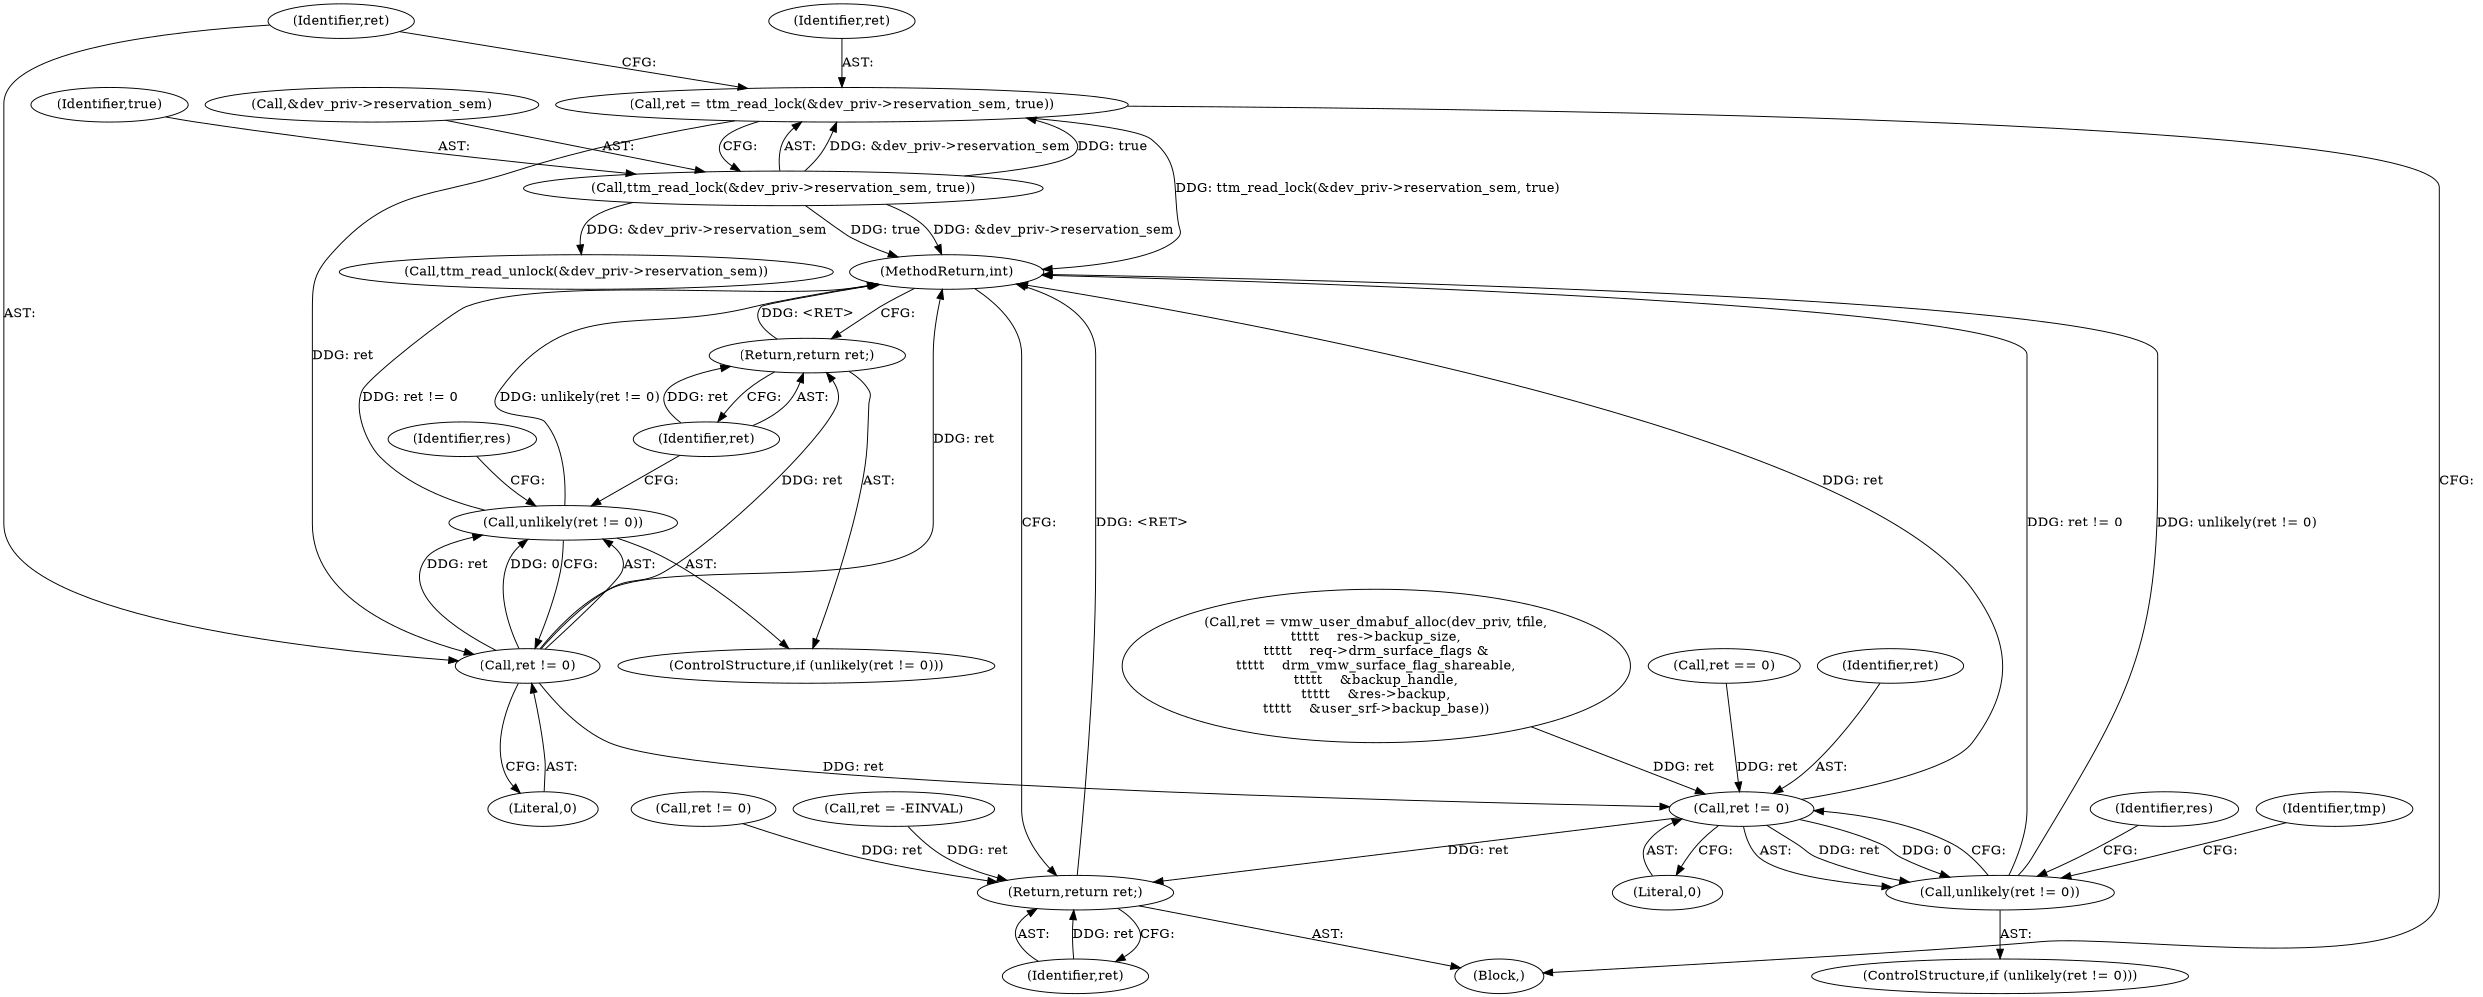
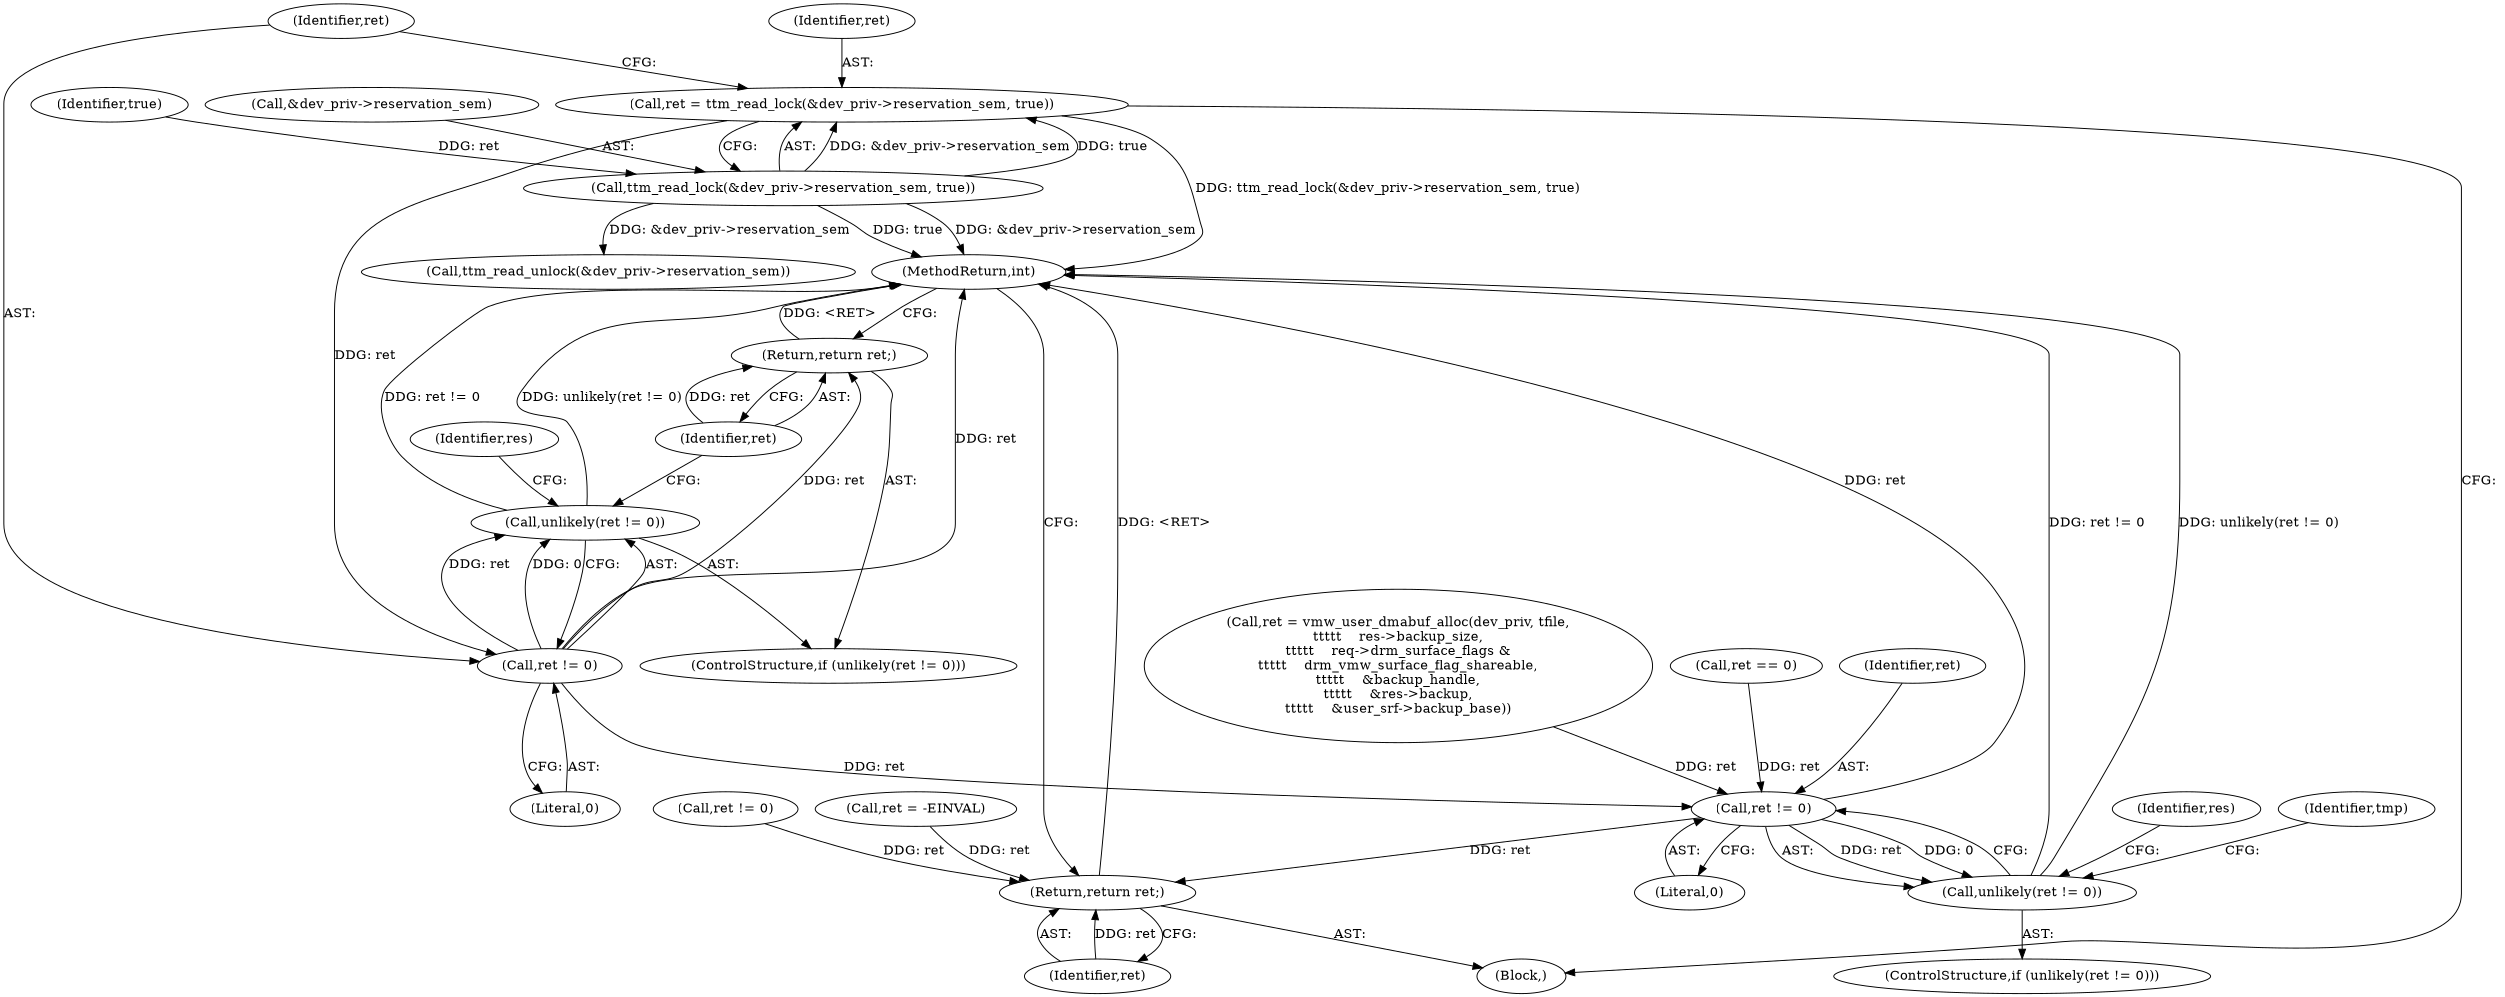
edge "(Identifier,true)" -> "(Call,ttm_read_lock(&dev_priv->reservation_sem, true))": label "AST: " -> "DDG: ret"
